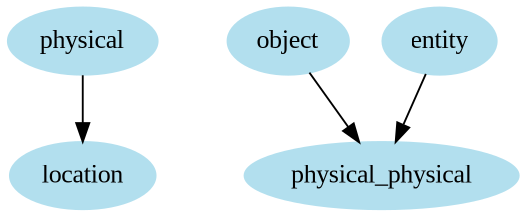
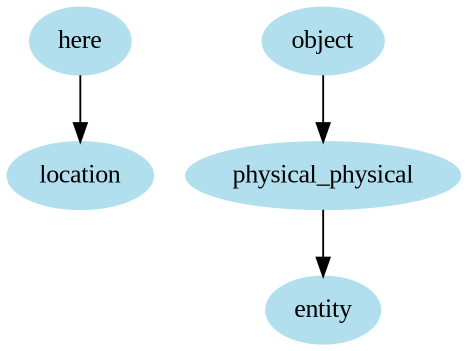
node "physical": label "physical" -> "here"
edge "entity" -> "physical_physical": reversed
